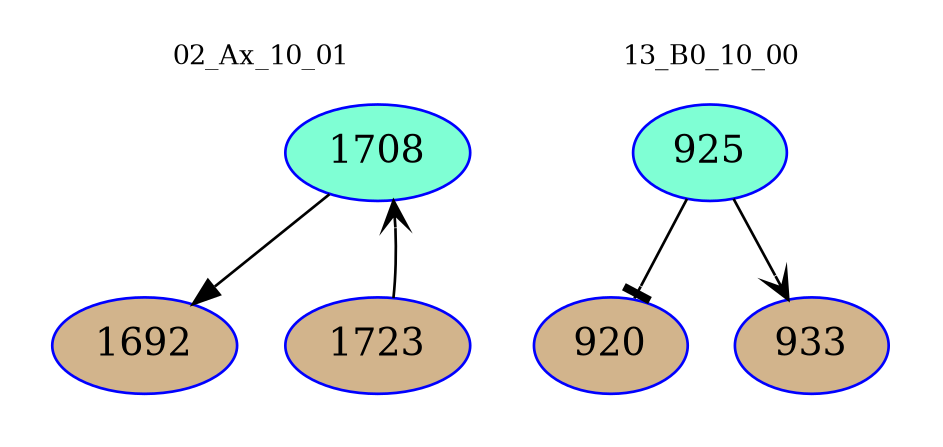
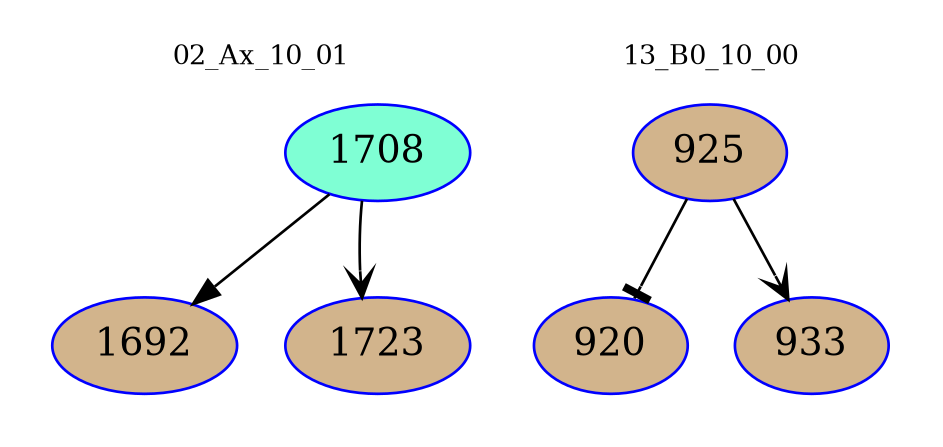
node "925": fillcolor aquamarine -> tan
edge "1723" -> "1708": reversed
